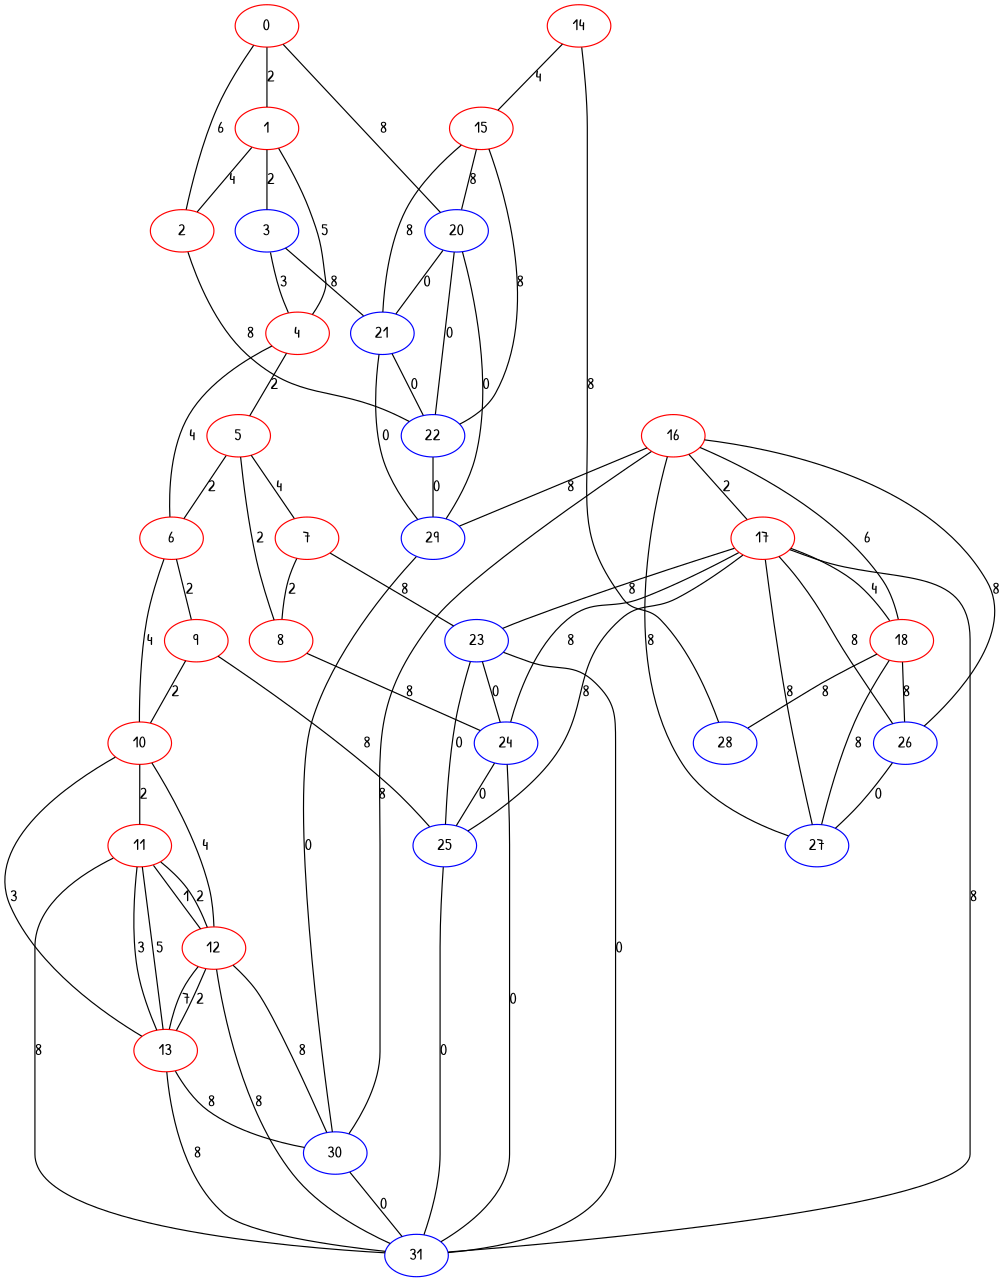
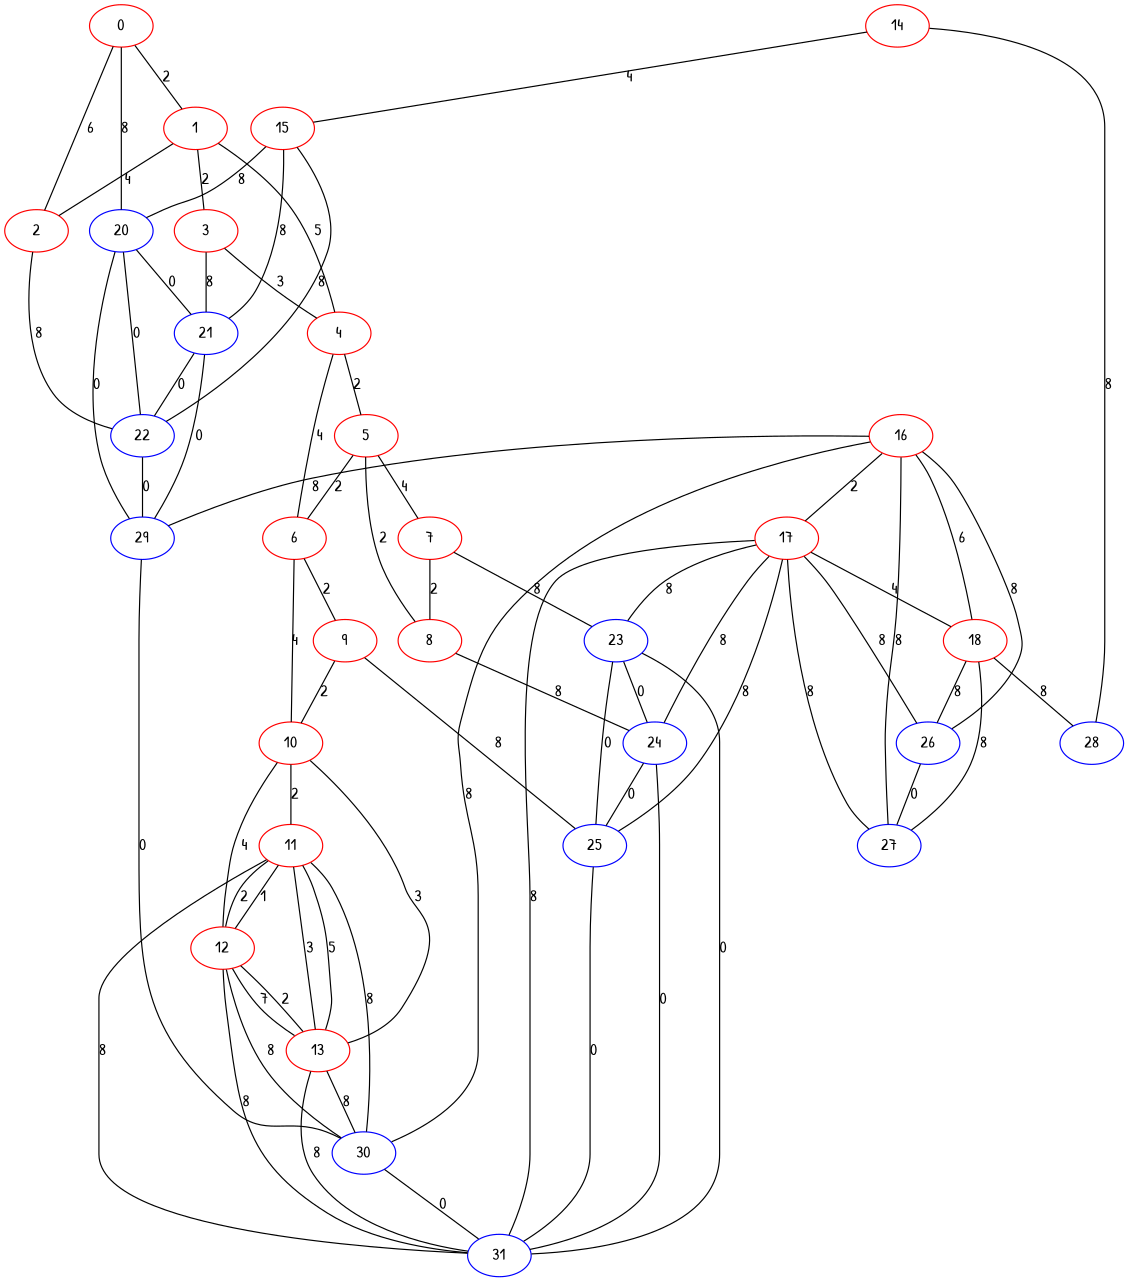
node "3": color blue -> red
edge "11" -- "30": added, label "8"
